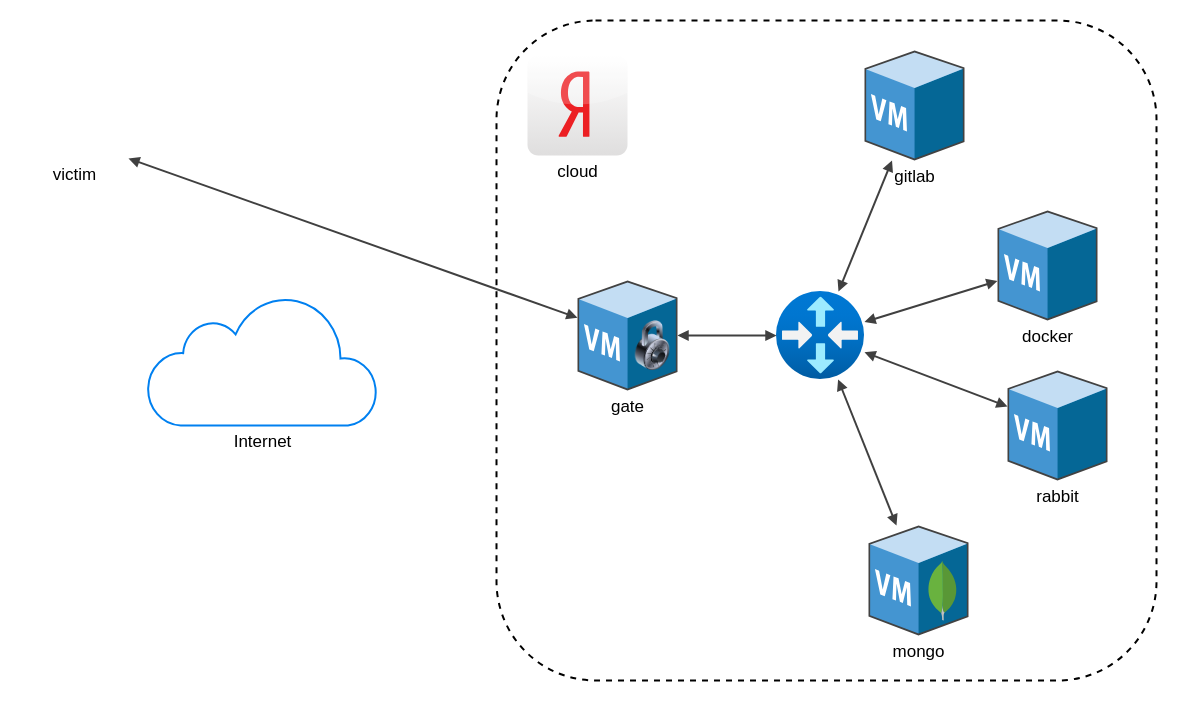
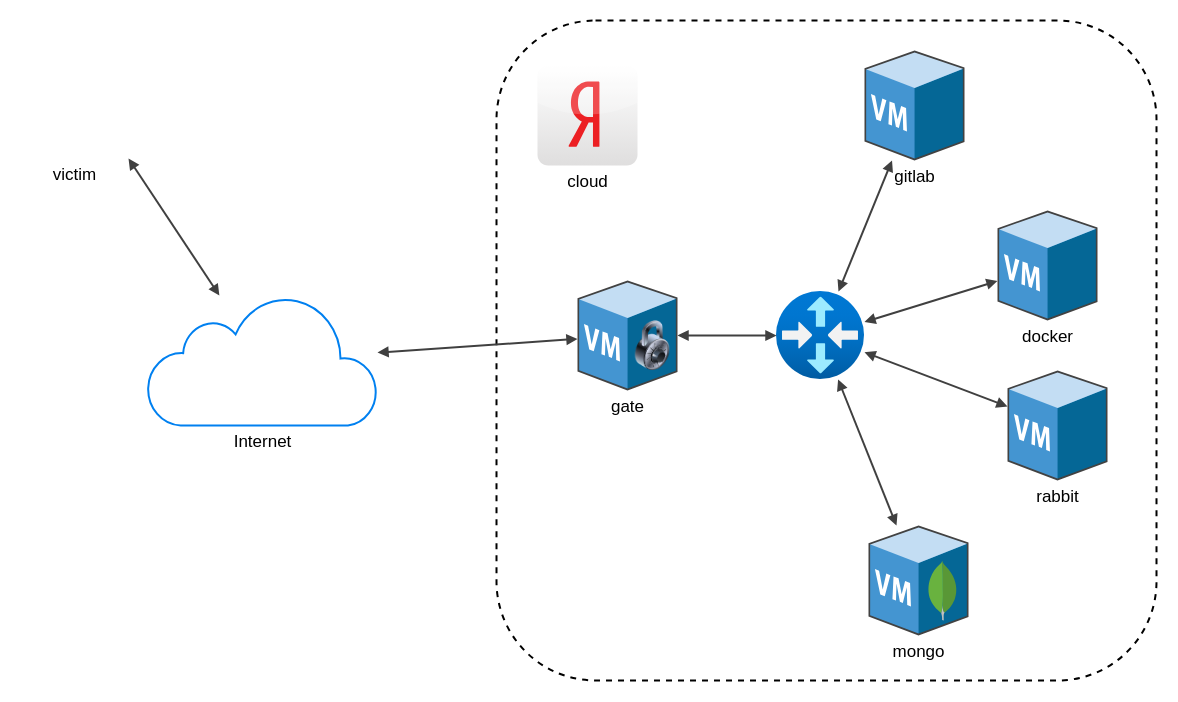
node "cloud": moved (578, 106) -> (588, 116)
edge "victim" -- "gate": now "victim" -- "Internet"
edge "gate" -- "Internet": added
